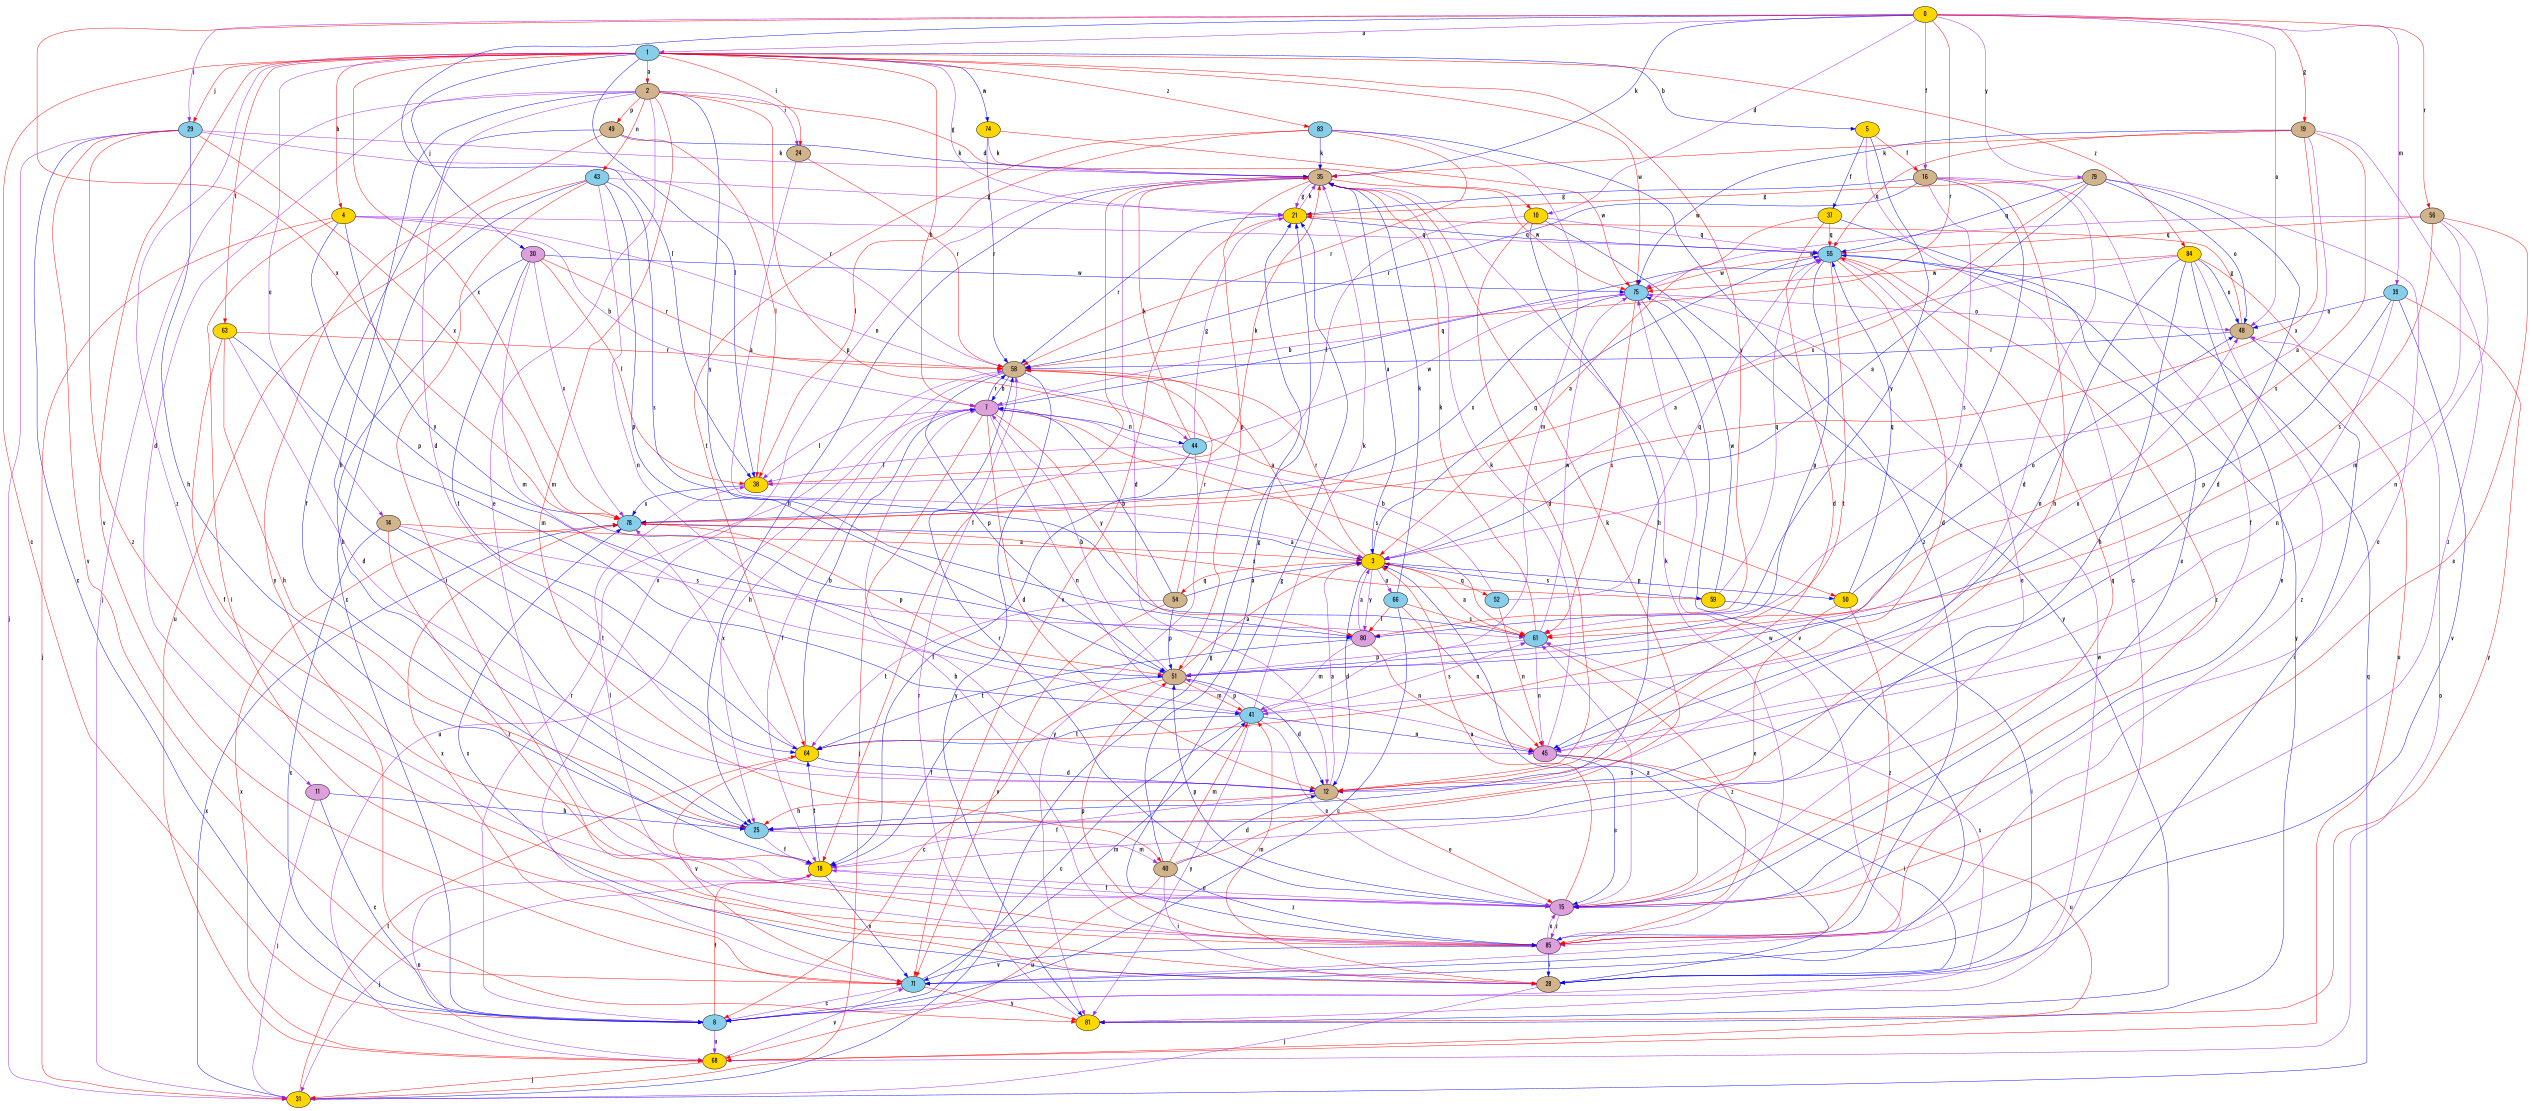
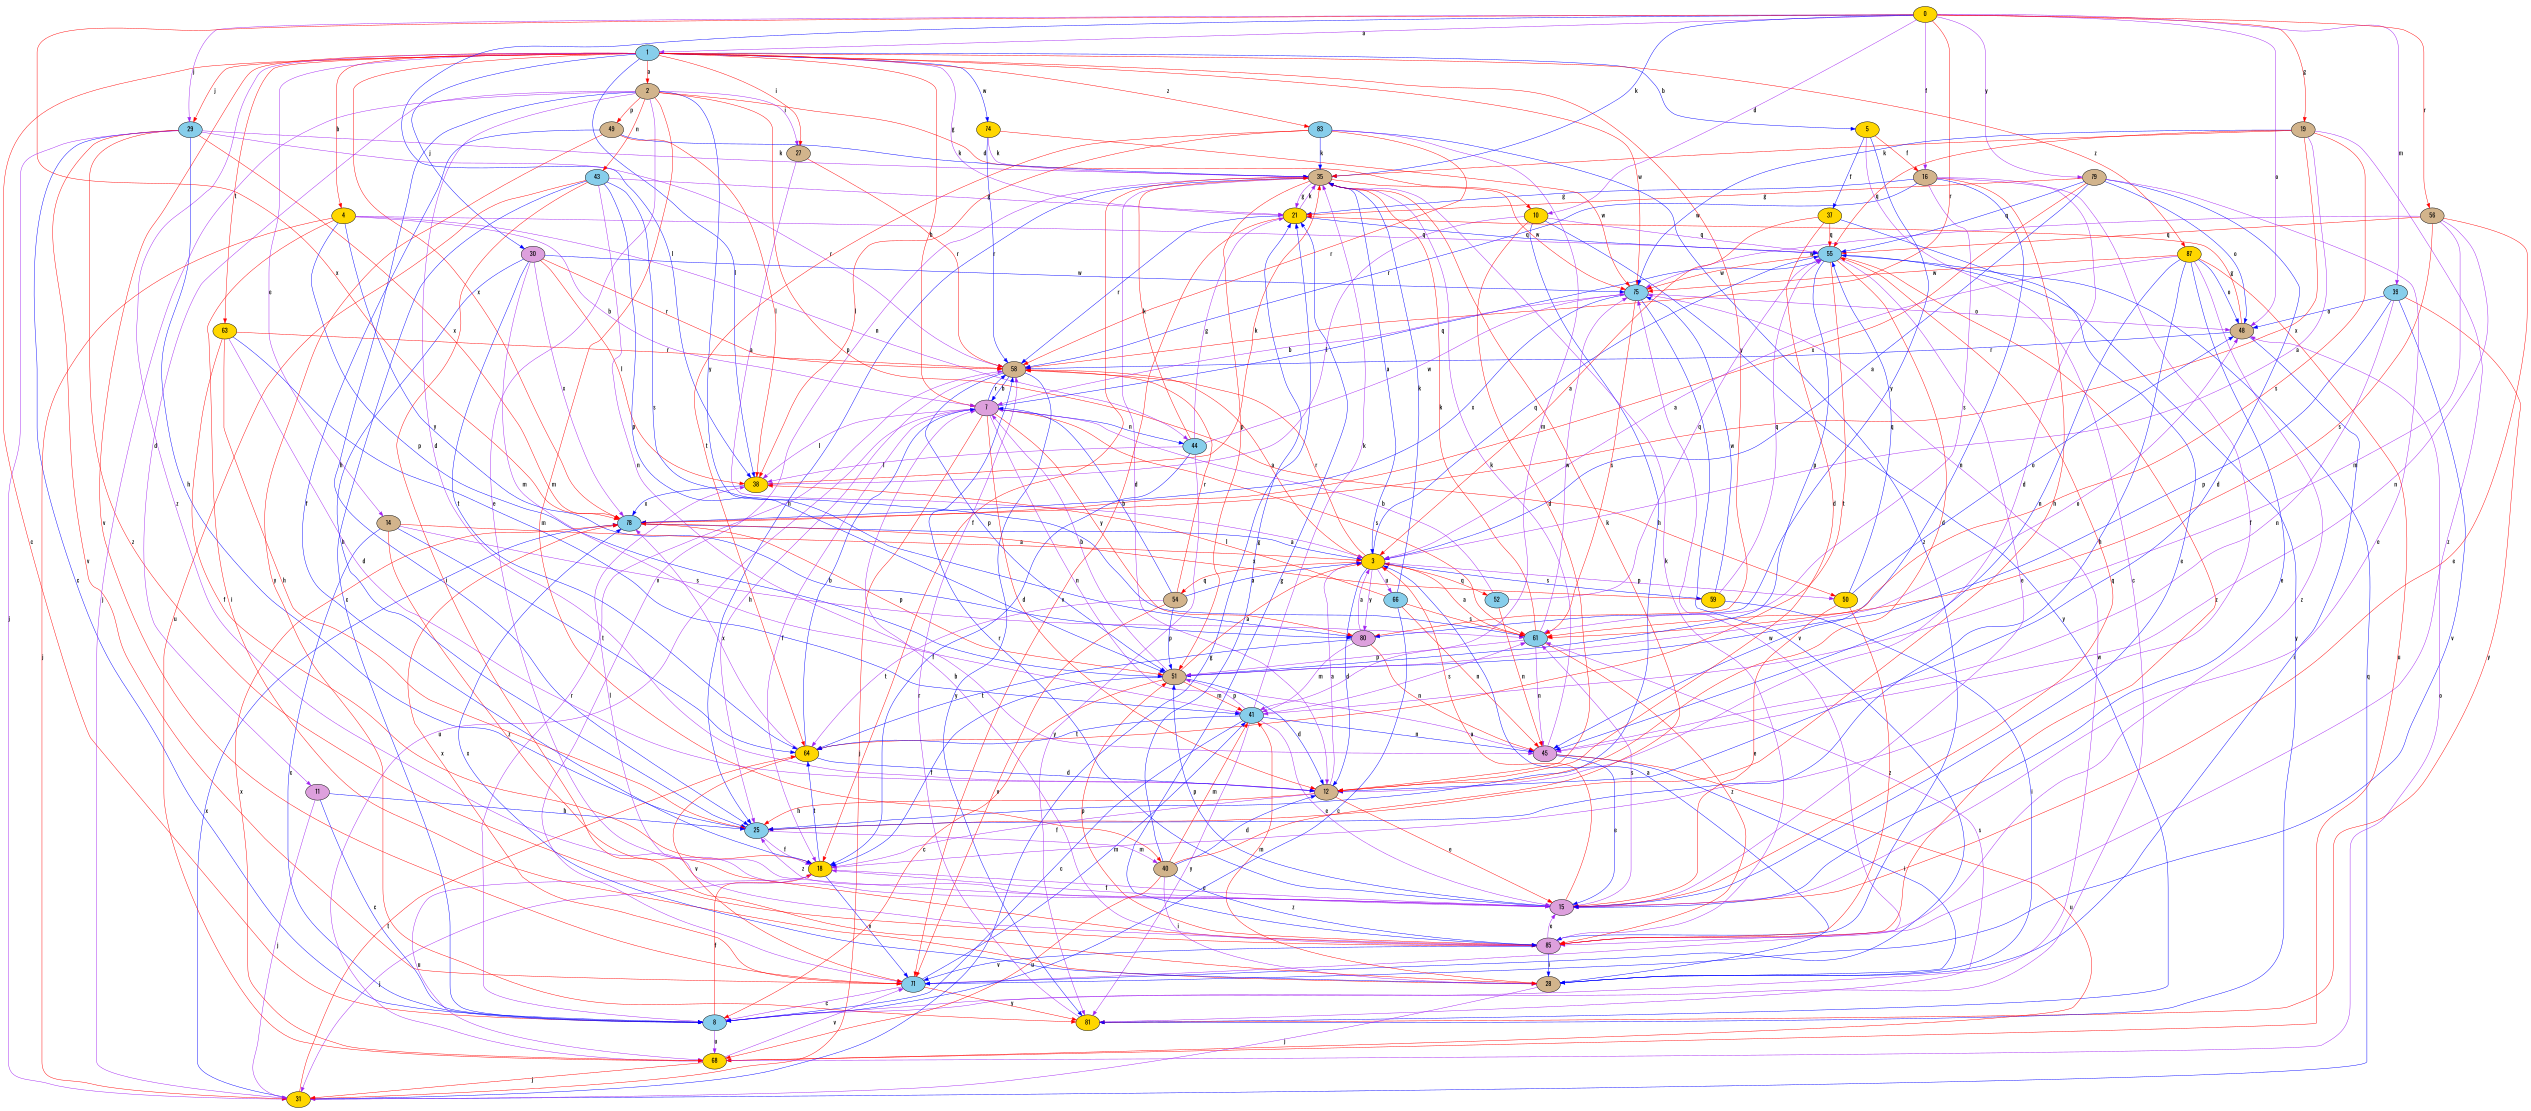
node "24": label "24" -> "27"
node "84": label "84" -> "87"
edge "3" -> "50": color blue -> purple
edge "66" -> "80": now "66" -> "38"
edge "15" -> "85": now "15" -> "25"
